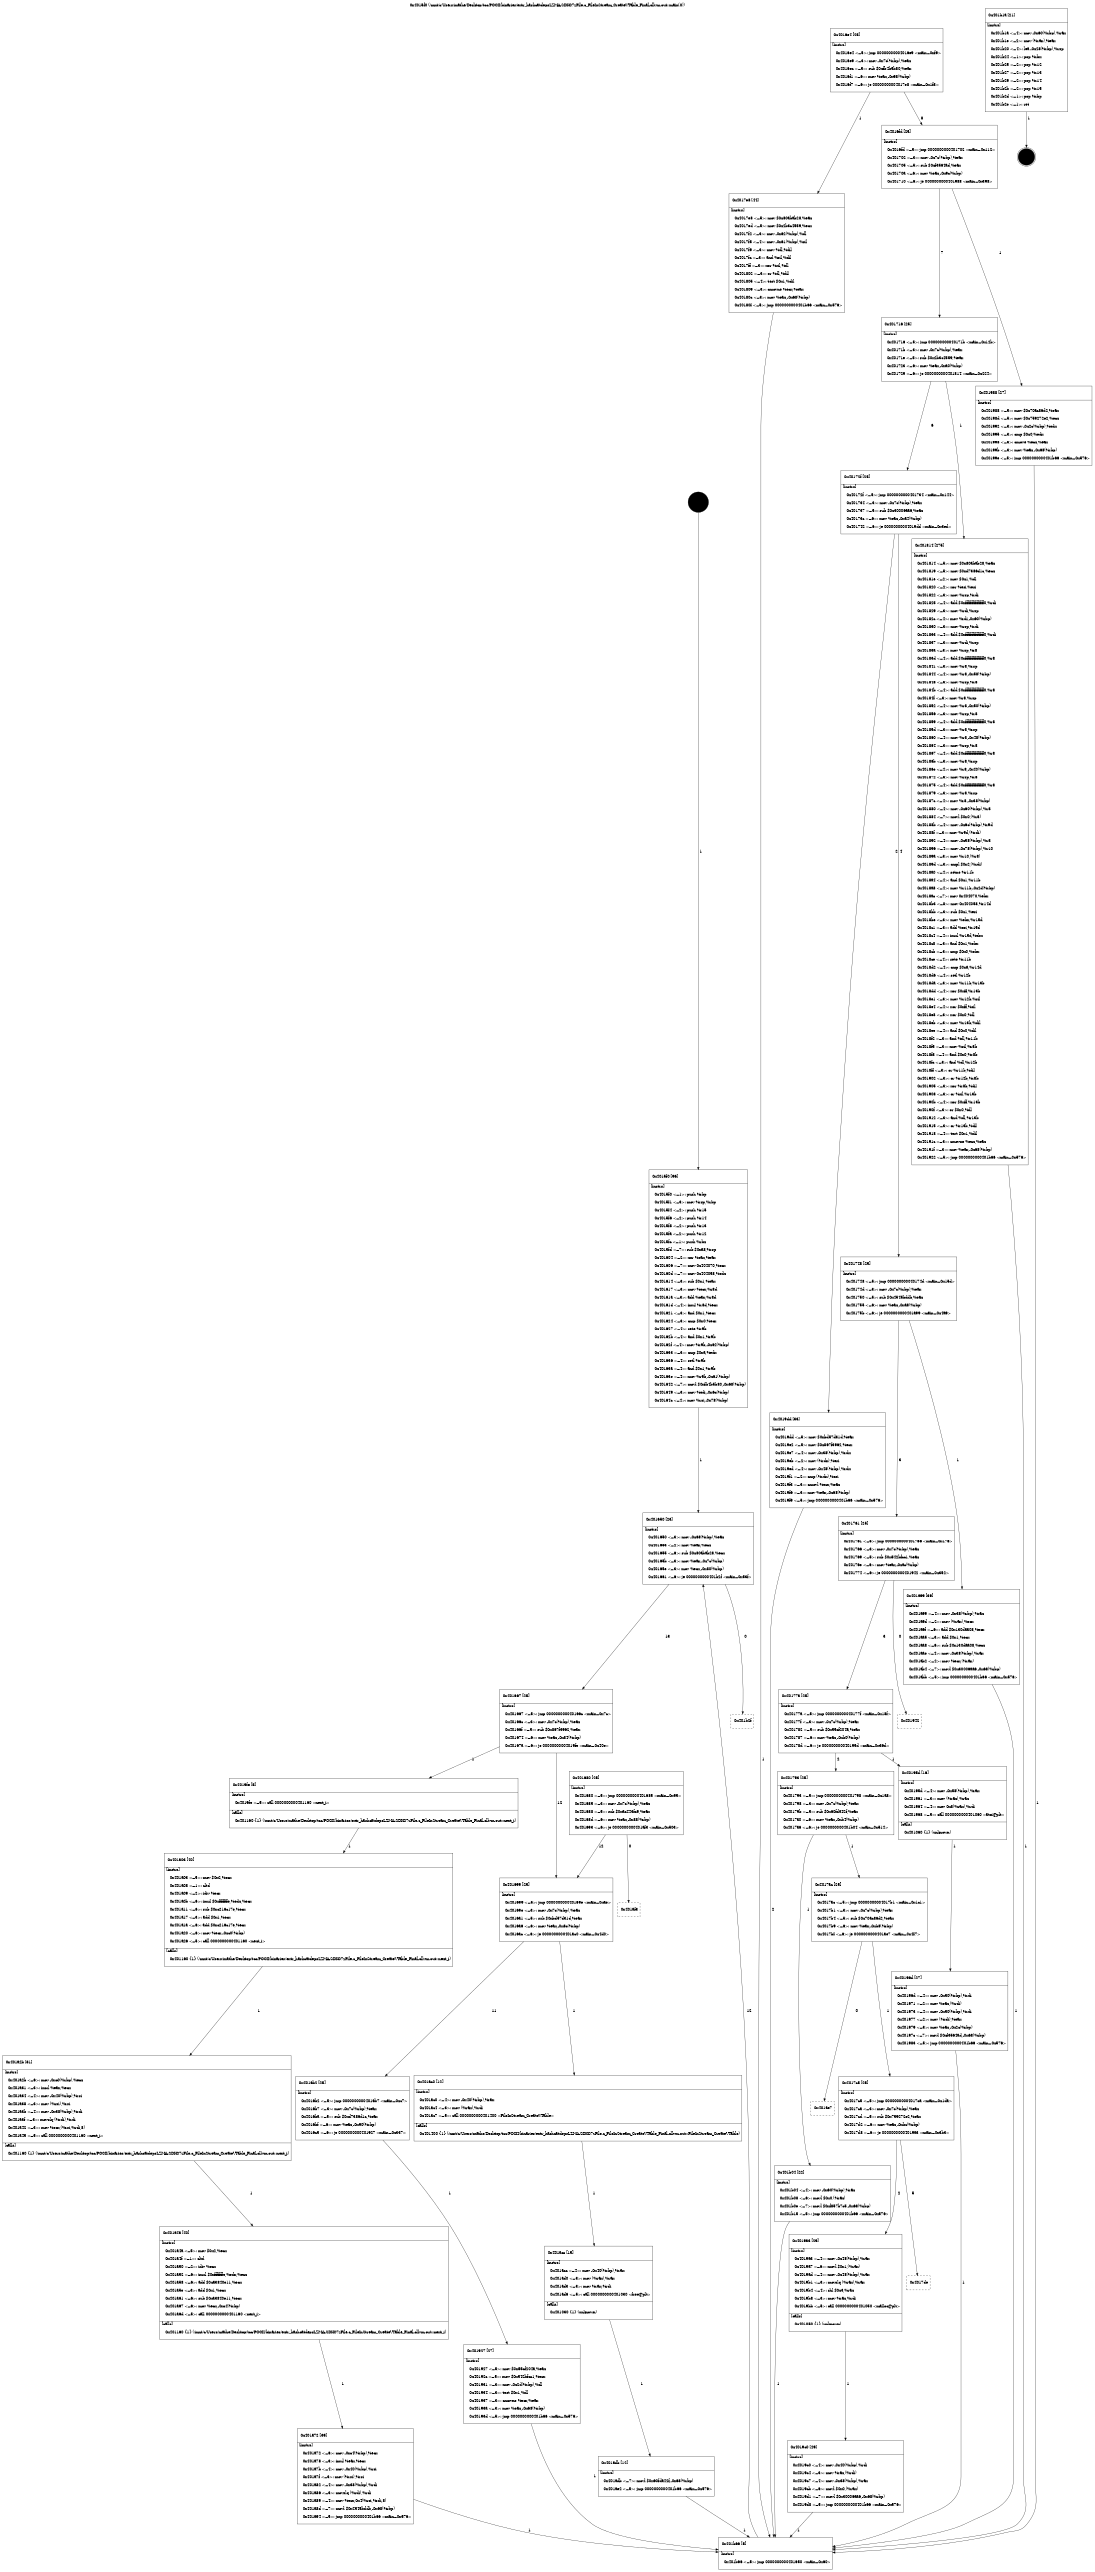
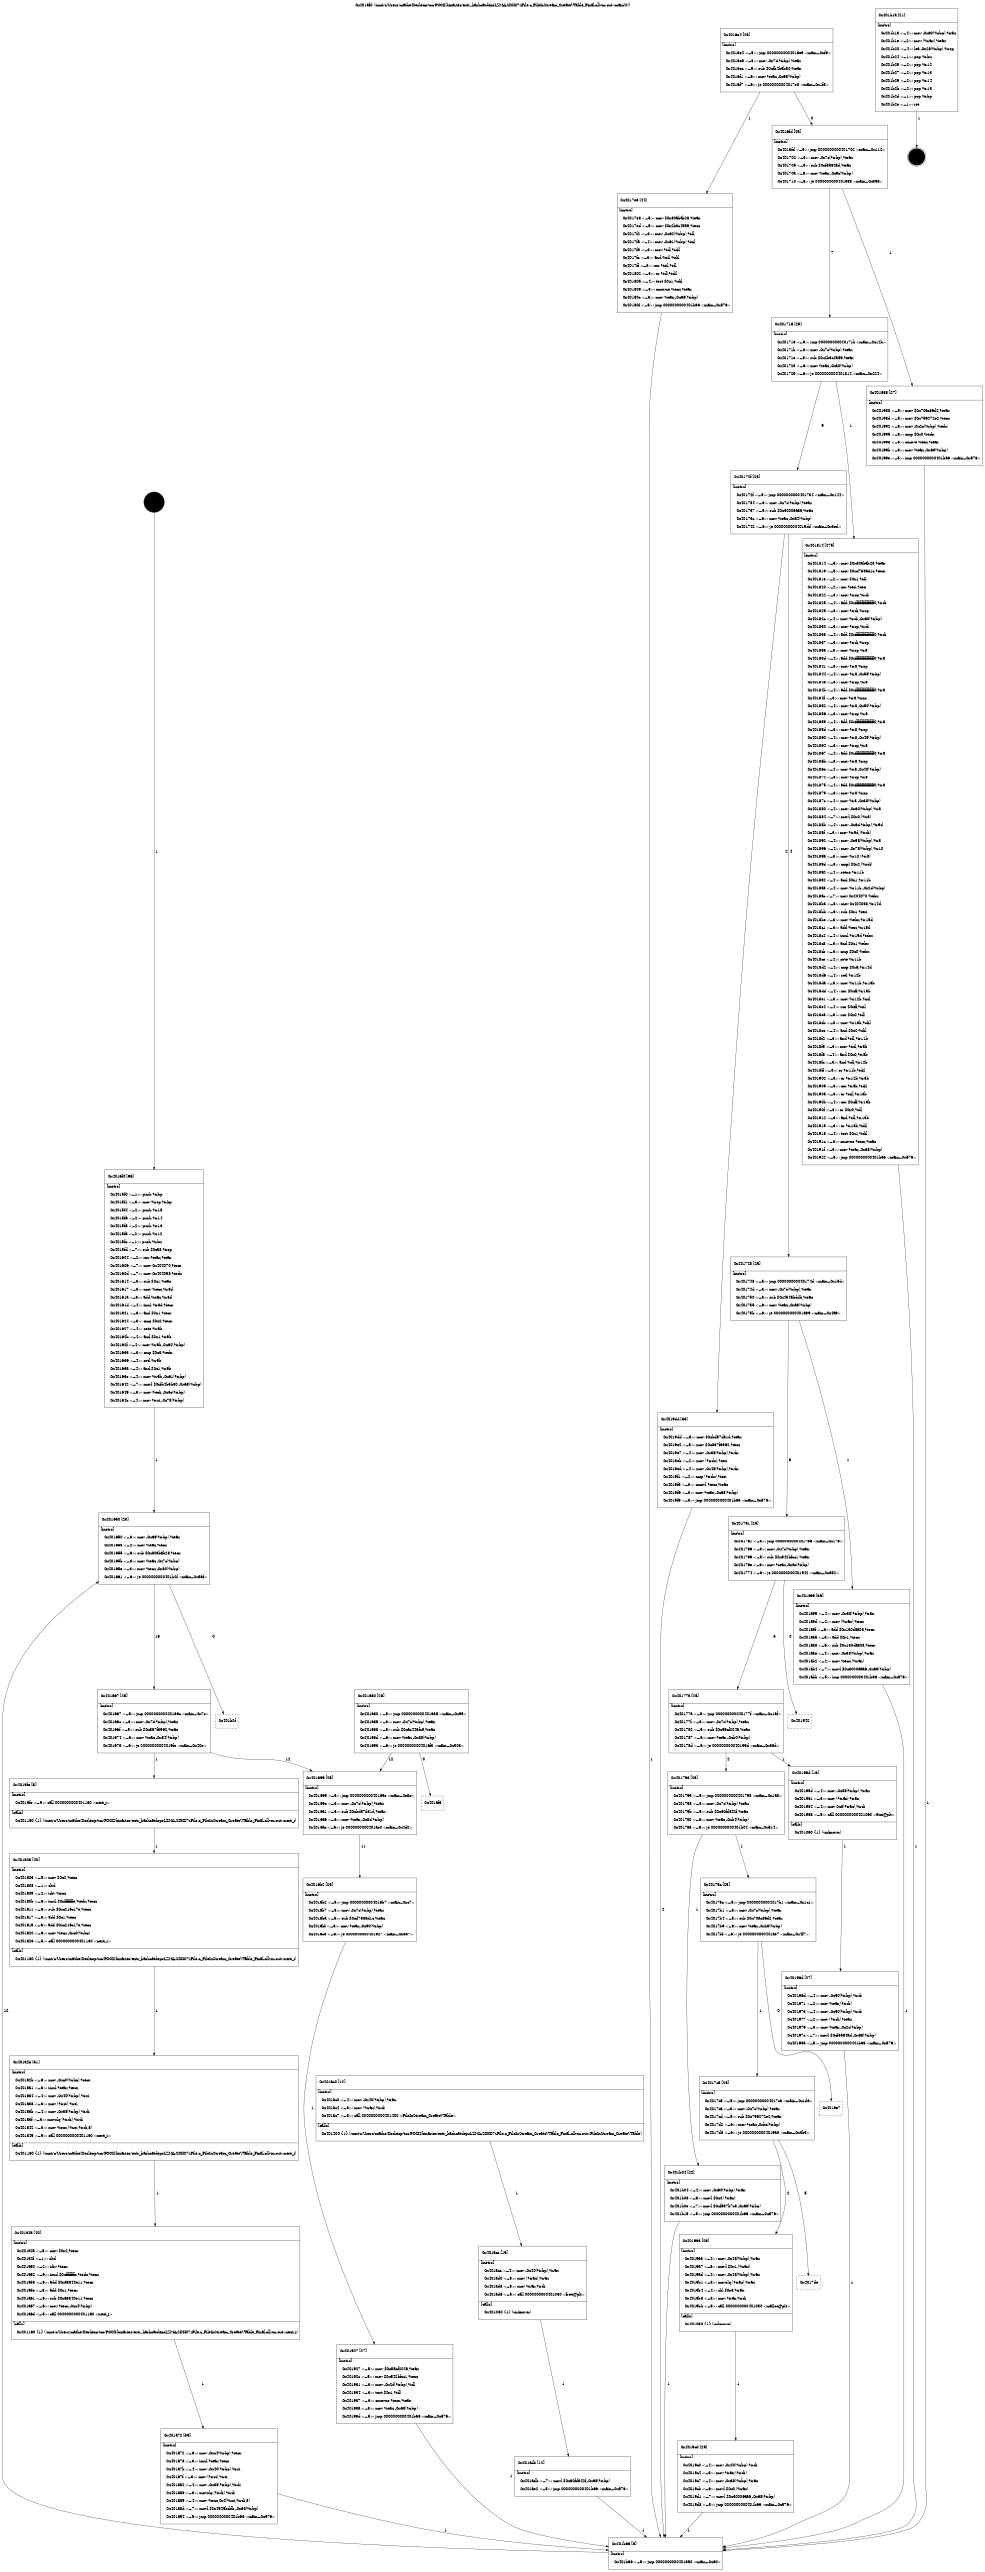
edge "0x4016e4 [25]" -> "0x4016fd [25]": label " 8" -> " 0"
edge "0x401699 [25]" -> "0x401ac0 [12]": removed, label "1"
